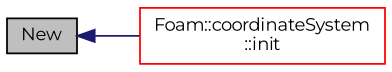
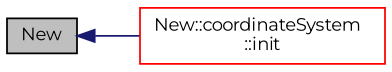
node "Foam::coordinateSystem ::init": label "Foam::coordinateSystem ::init" -> "New::coordinateSystem ::init"
